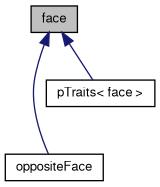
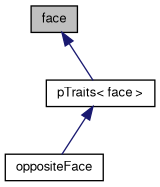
edge "oppositeFace" -> "face": now "oppositeFace" -> "pTraits< face >"
